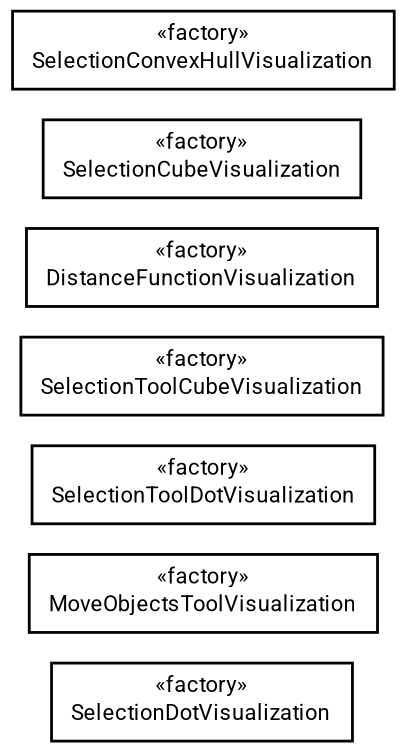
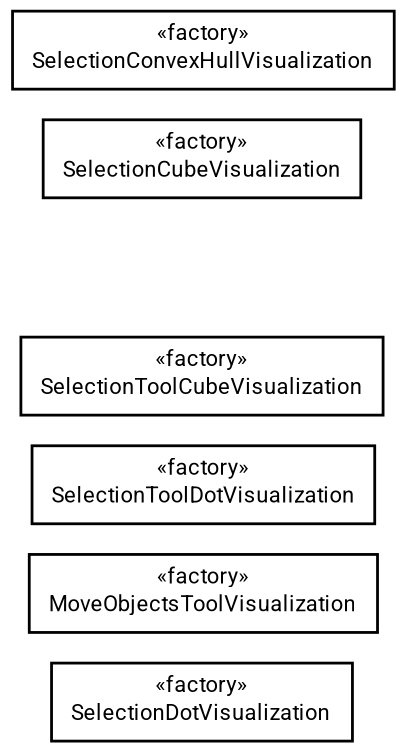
node "DistanceFunctionVisualization": removed
